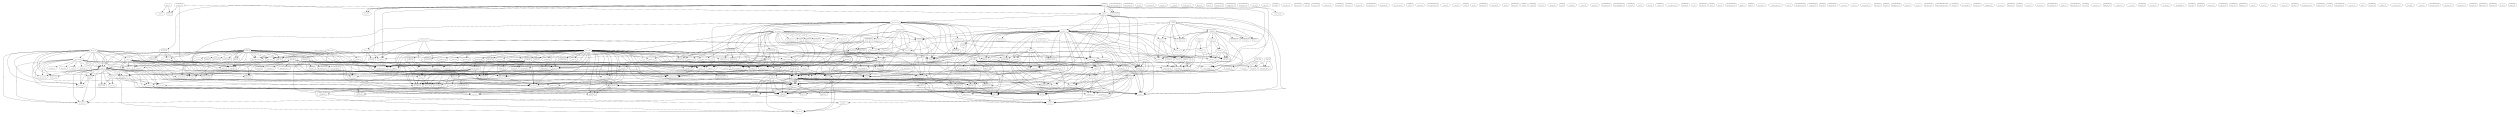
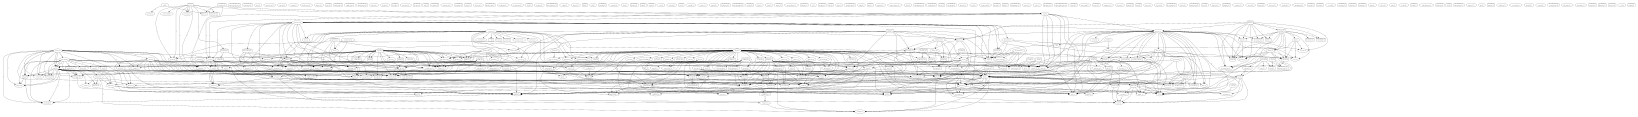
node "mind(1)": removed
